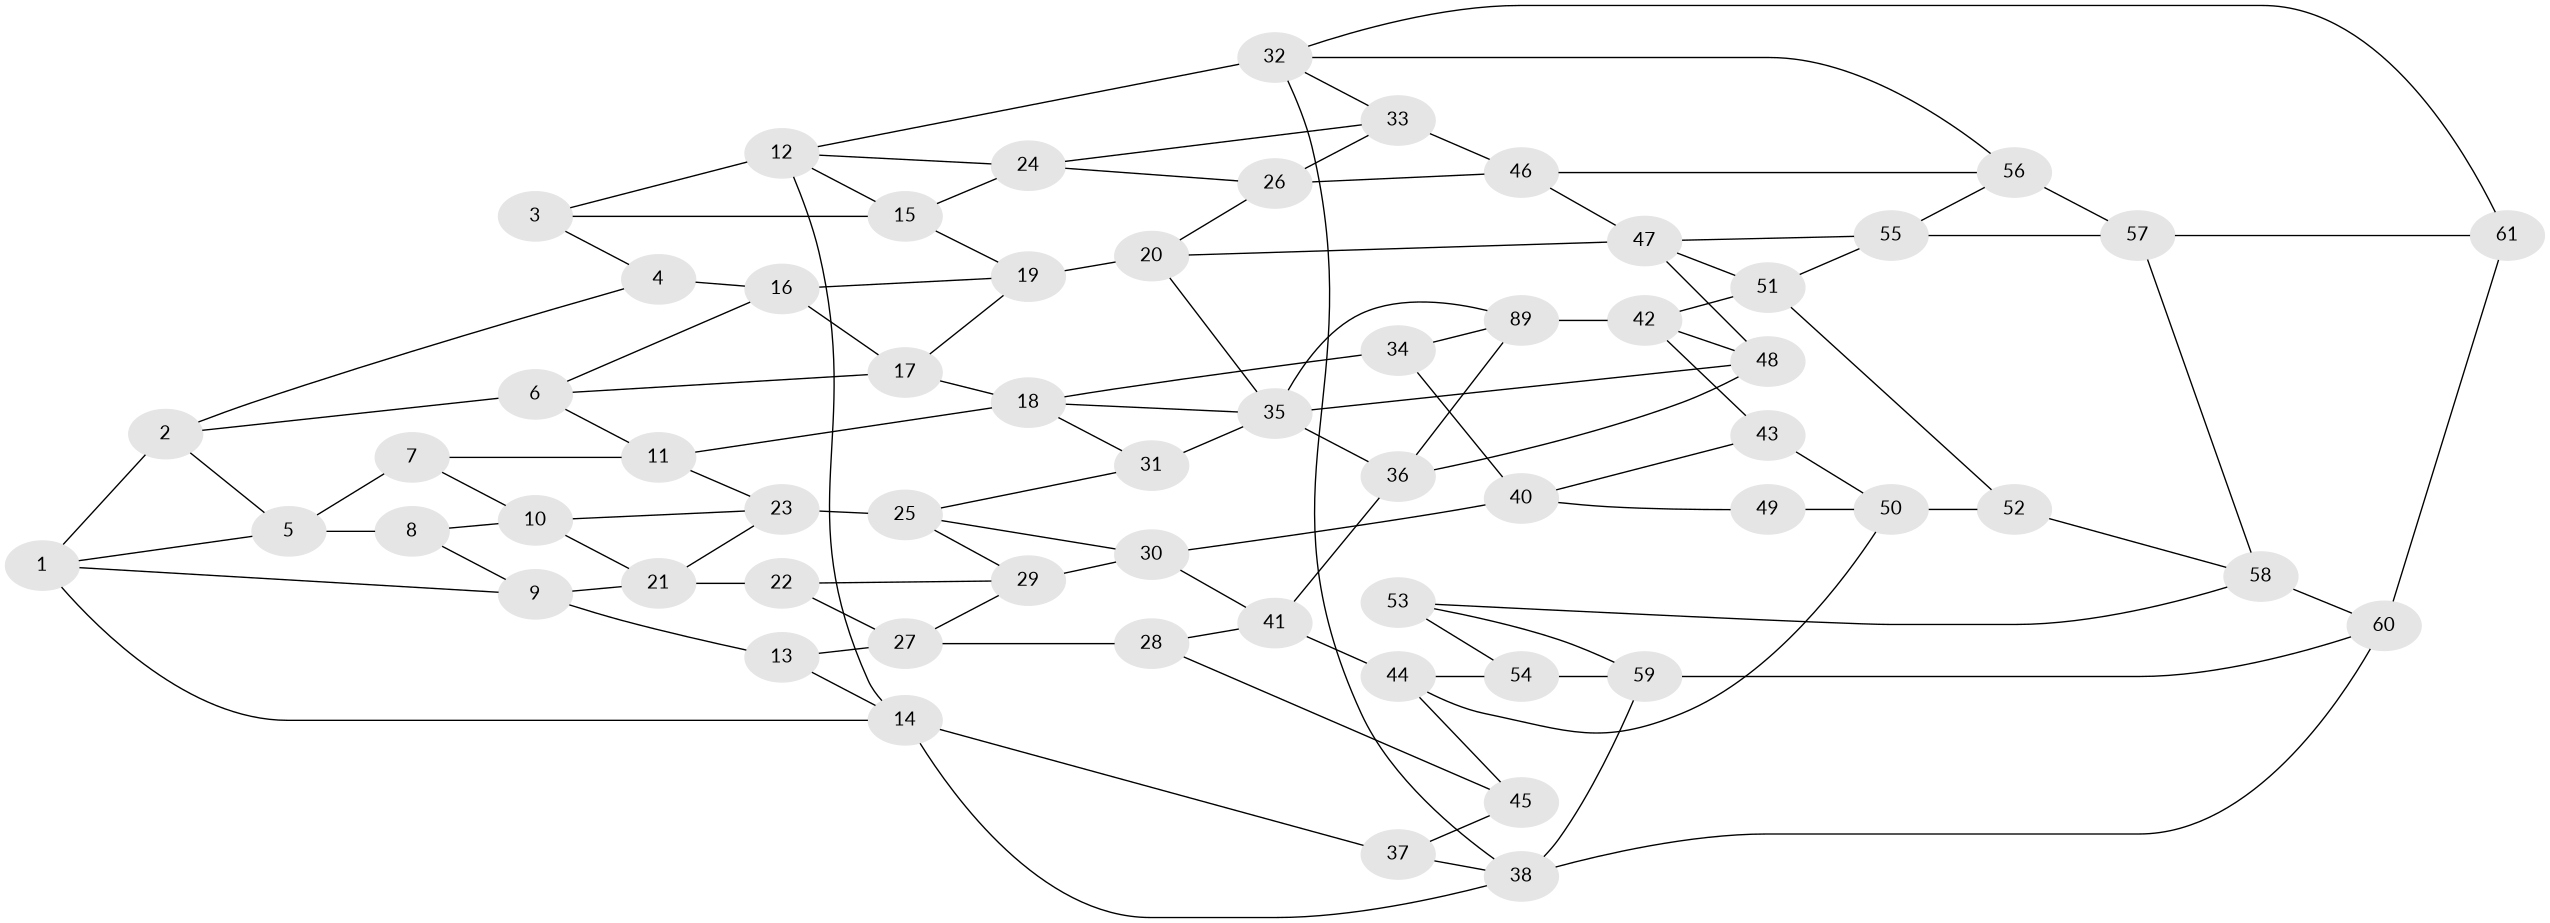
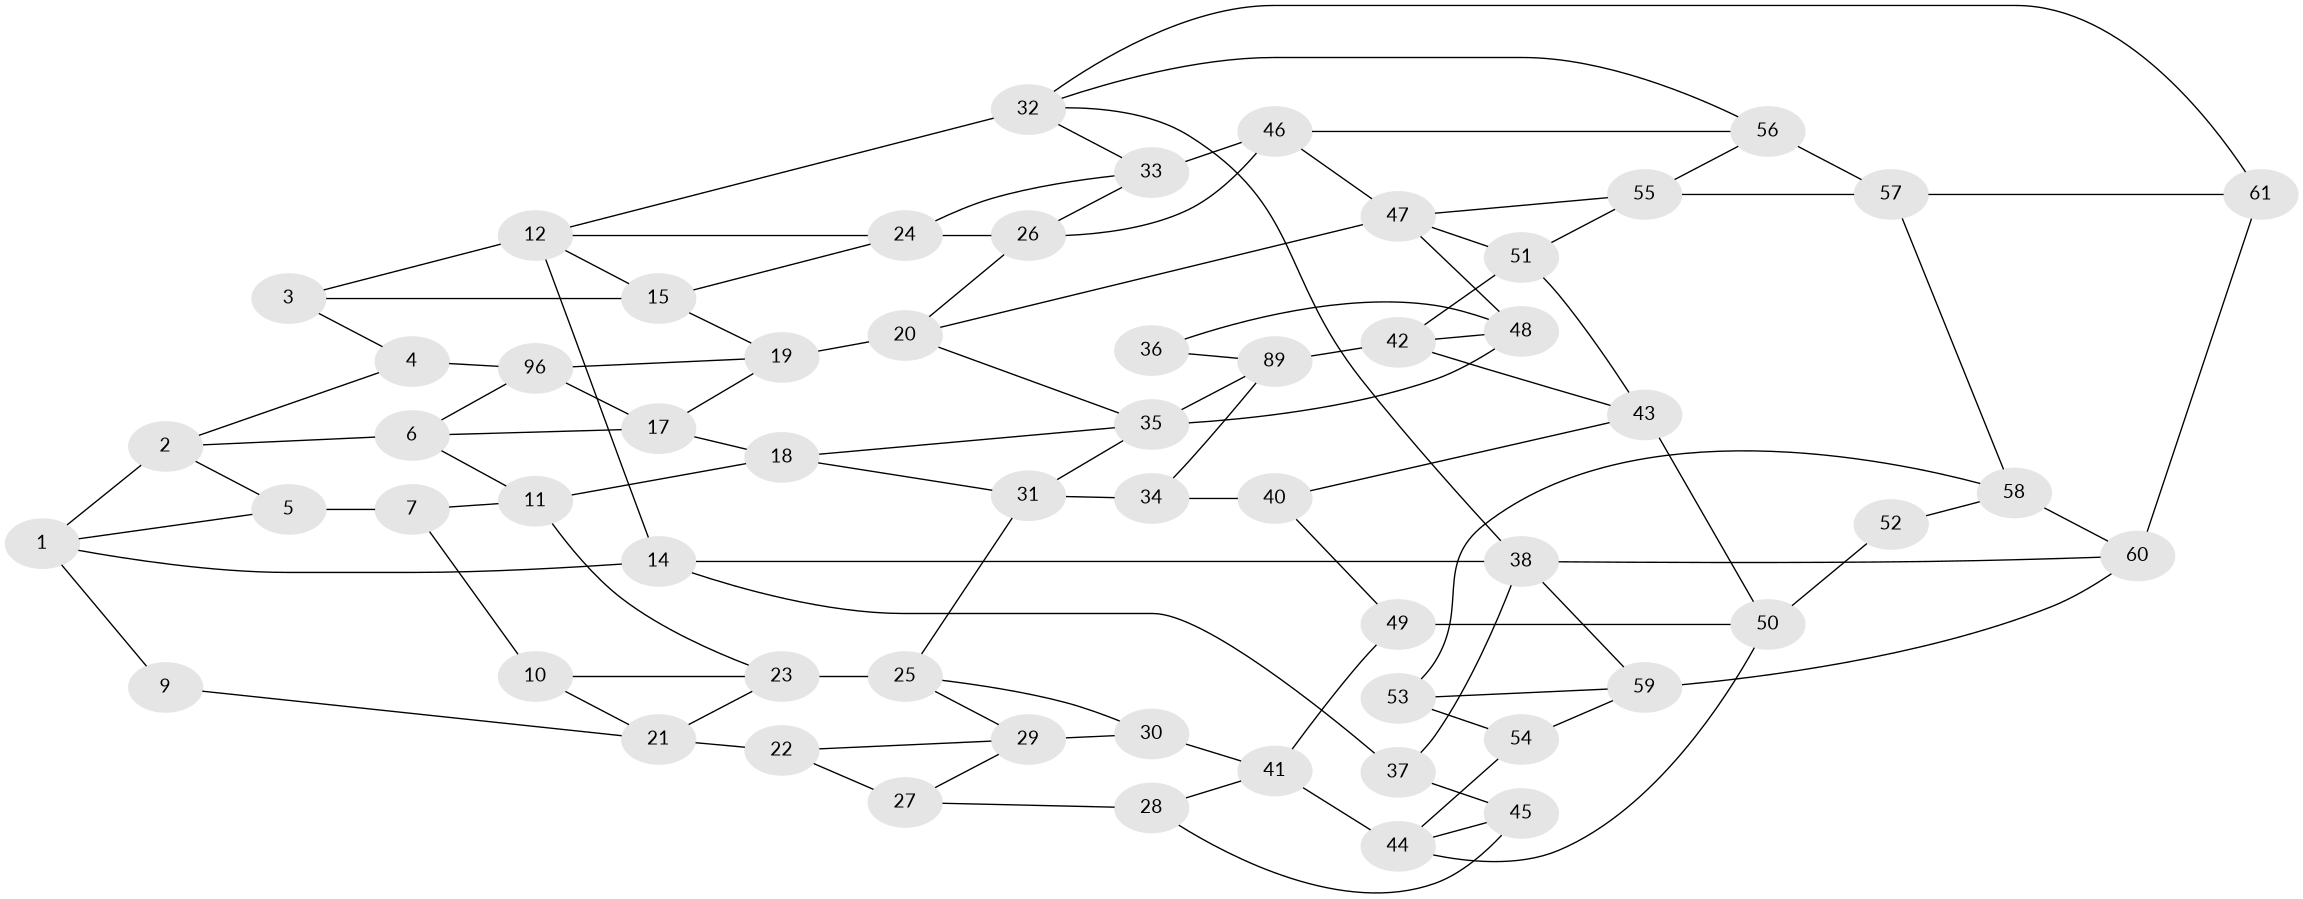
node "16": label "16" -> "96"
edge "34" -- "18": now "34" -- "31"
edge "51" -- "52": now "51" -- "43"
edge "35" -- "36": removed
edge "40" -- "30": removed
node "8": removed
edge "36" -- "41": now "49" -- "41"
node "13": removed
